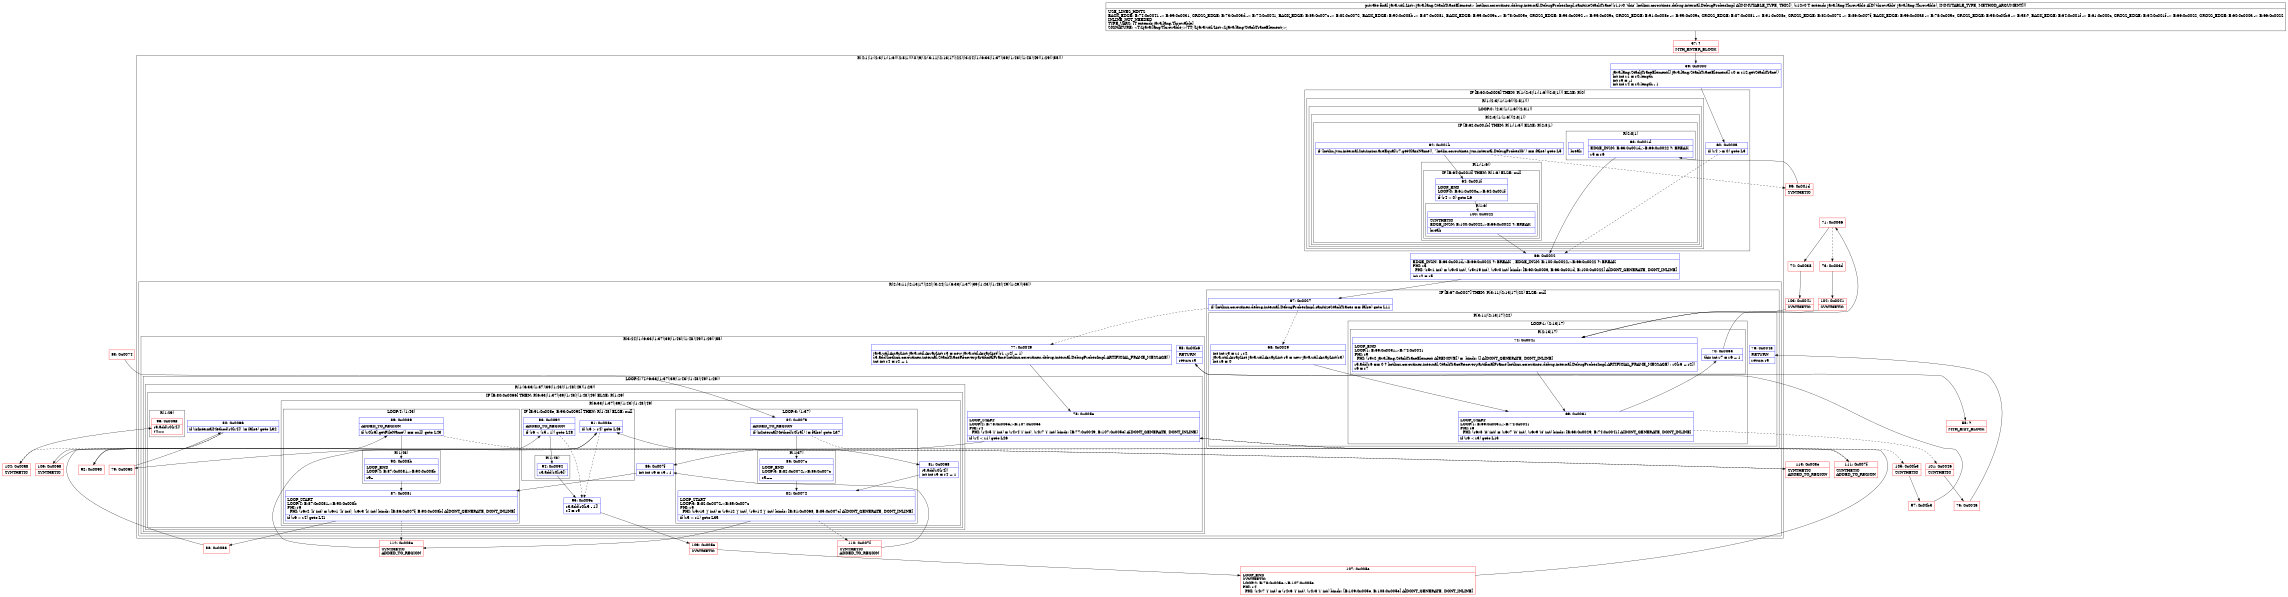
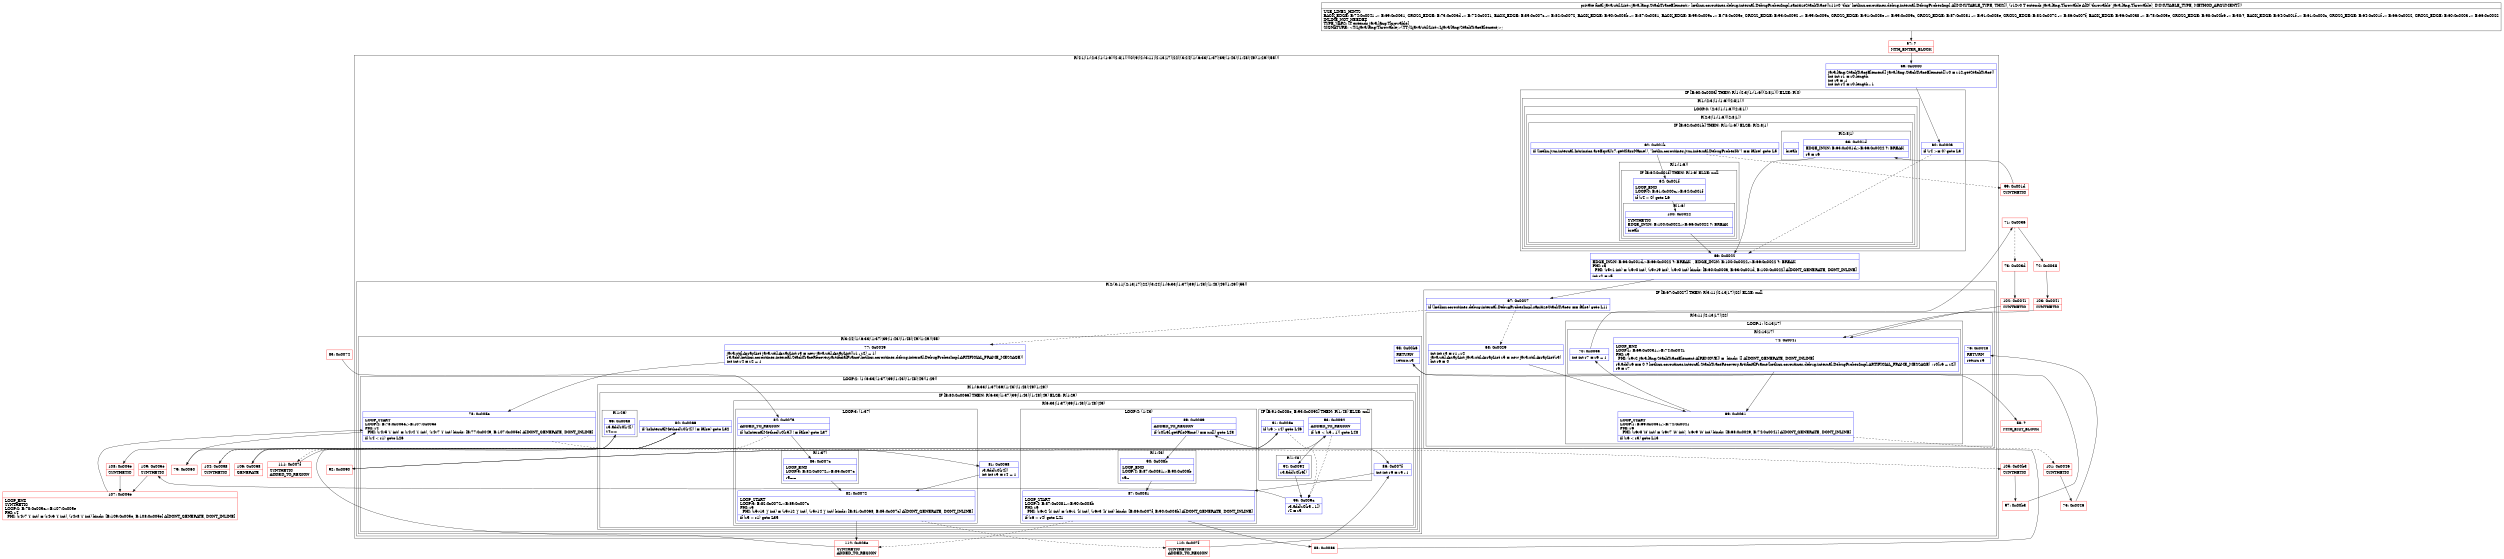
node "70: 0x0033": text "this int r7 = r6 + 1" -> "int int r7 = r6 + 1"
node "96: 0x00a8": color red -> blue
node "108: 0x005e": added
node "113: 0x008e": removed
node "106: 0x0068": text "SYNTHETIC" -> "GENERATE"
